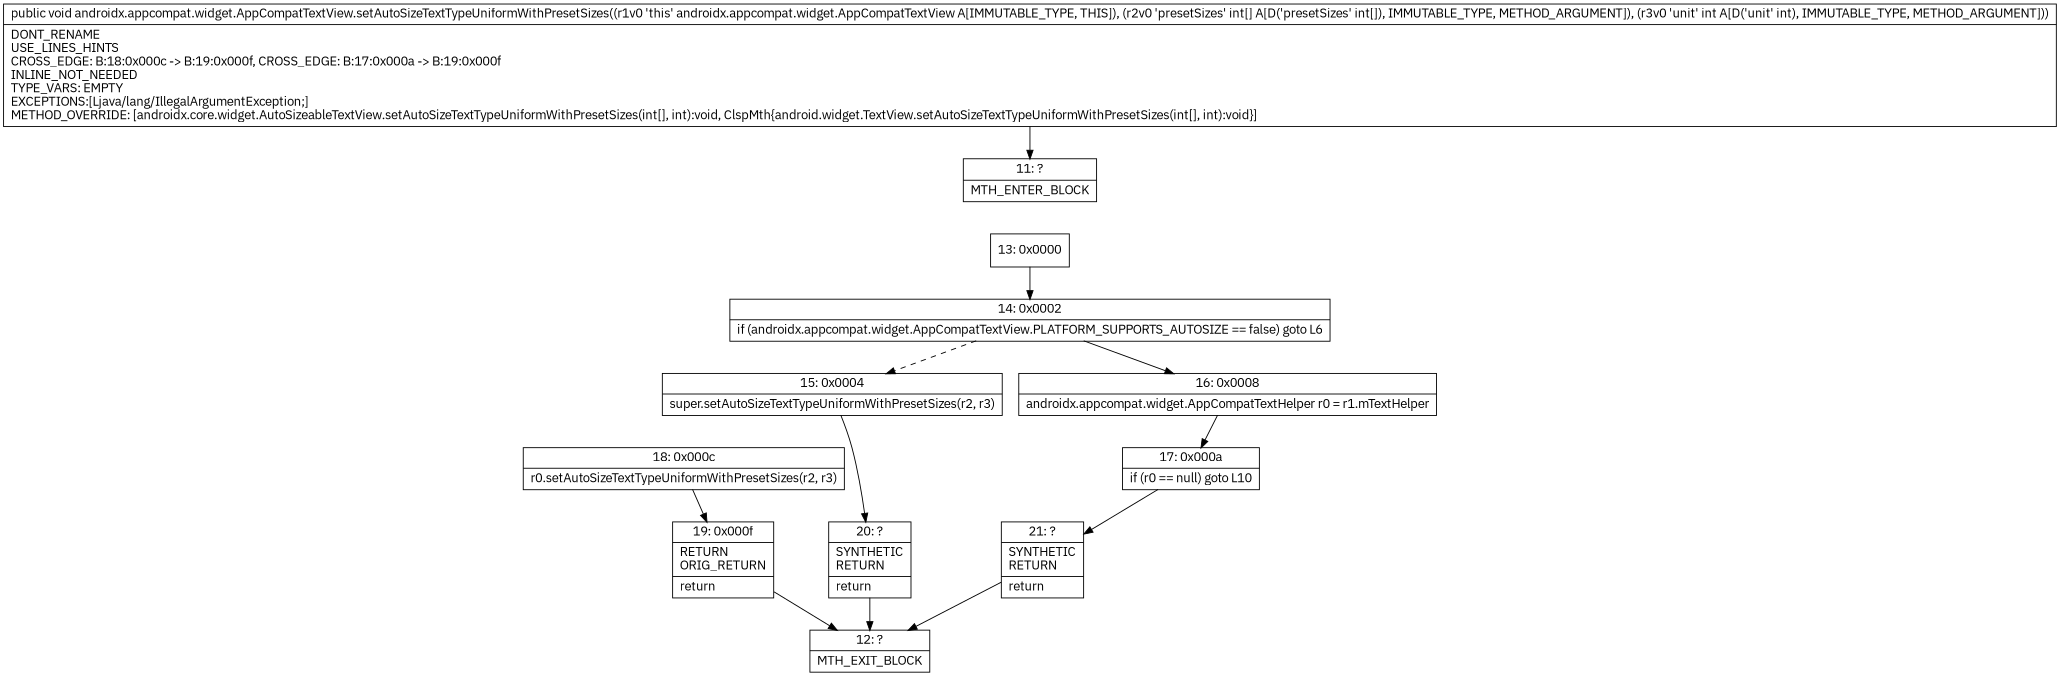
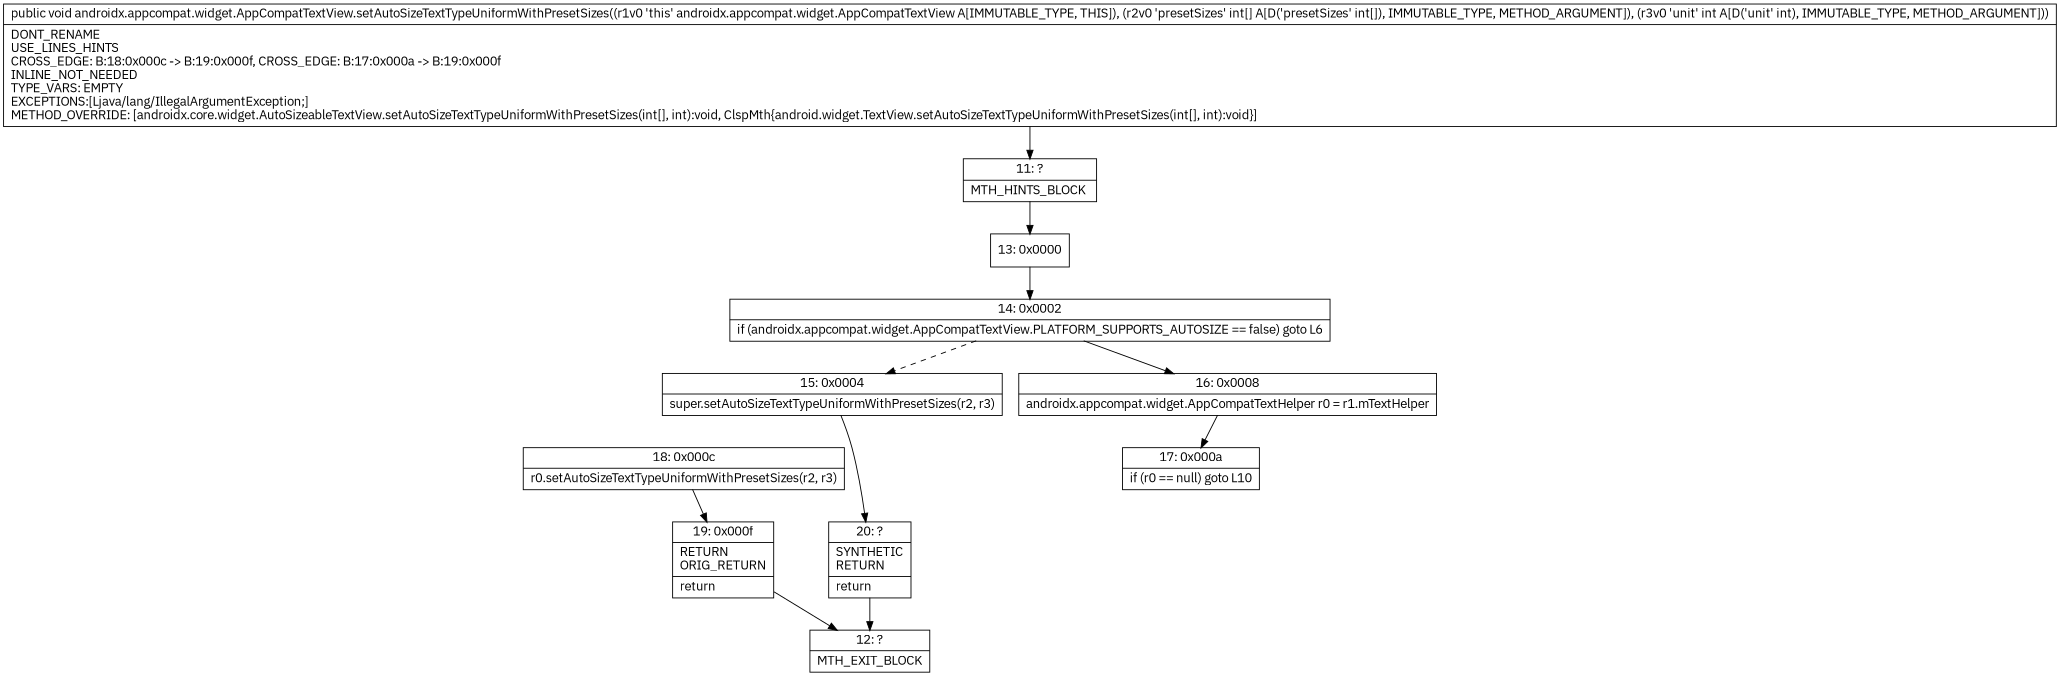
node "11: ?": text "MTH_ENTER_BLOCK" -> "MTH_HINTS_BLOCK"
edge "11: ?" -> "13: 0x0000": added
node "21: ?": removed
